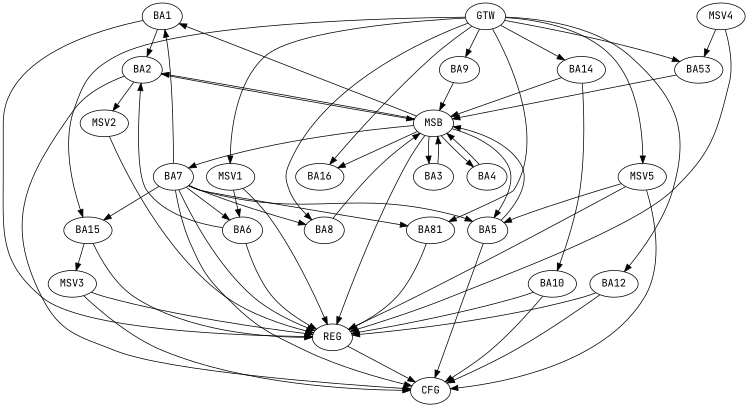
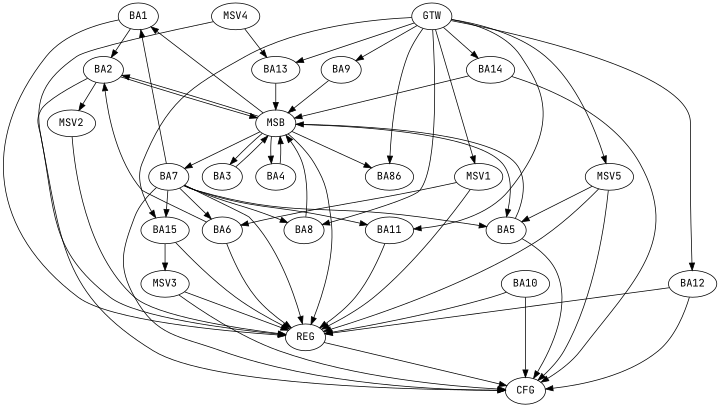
node "BA53": label "BA53" -> "BA13"
edge "BA14" -> "BA10": now "BA14" -> "CFG"
node "BA16": label "BA16" -> "BA86"
node "BA81": label "BA81" -> "BA11"
